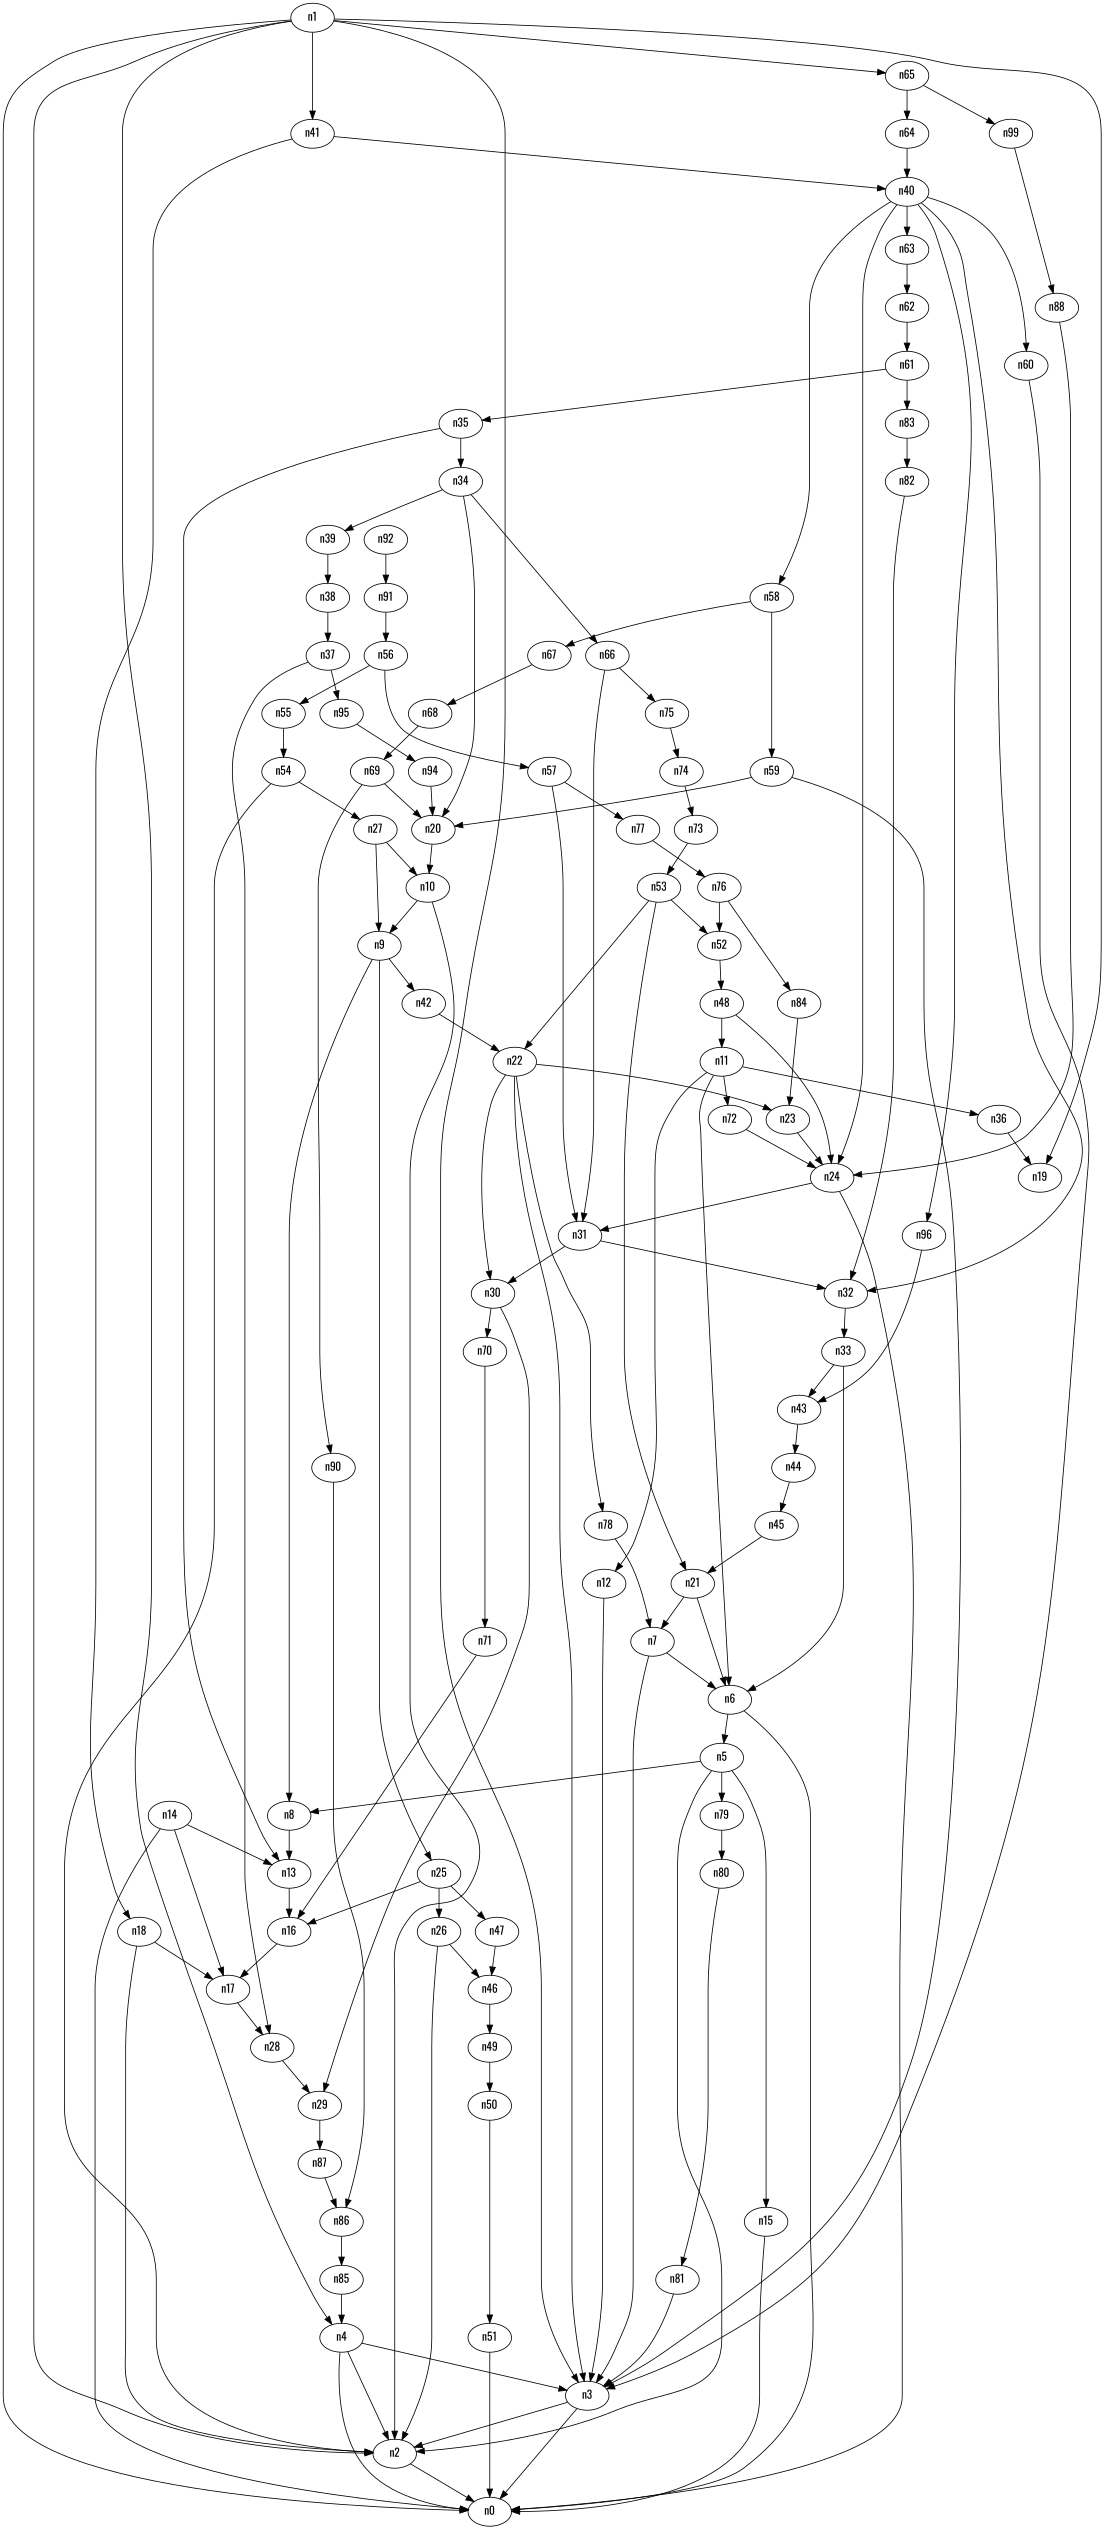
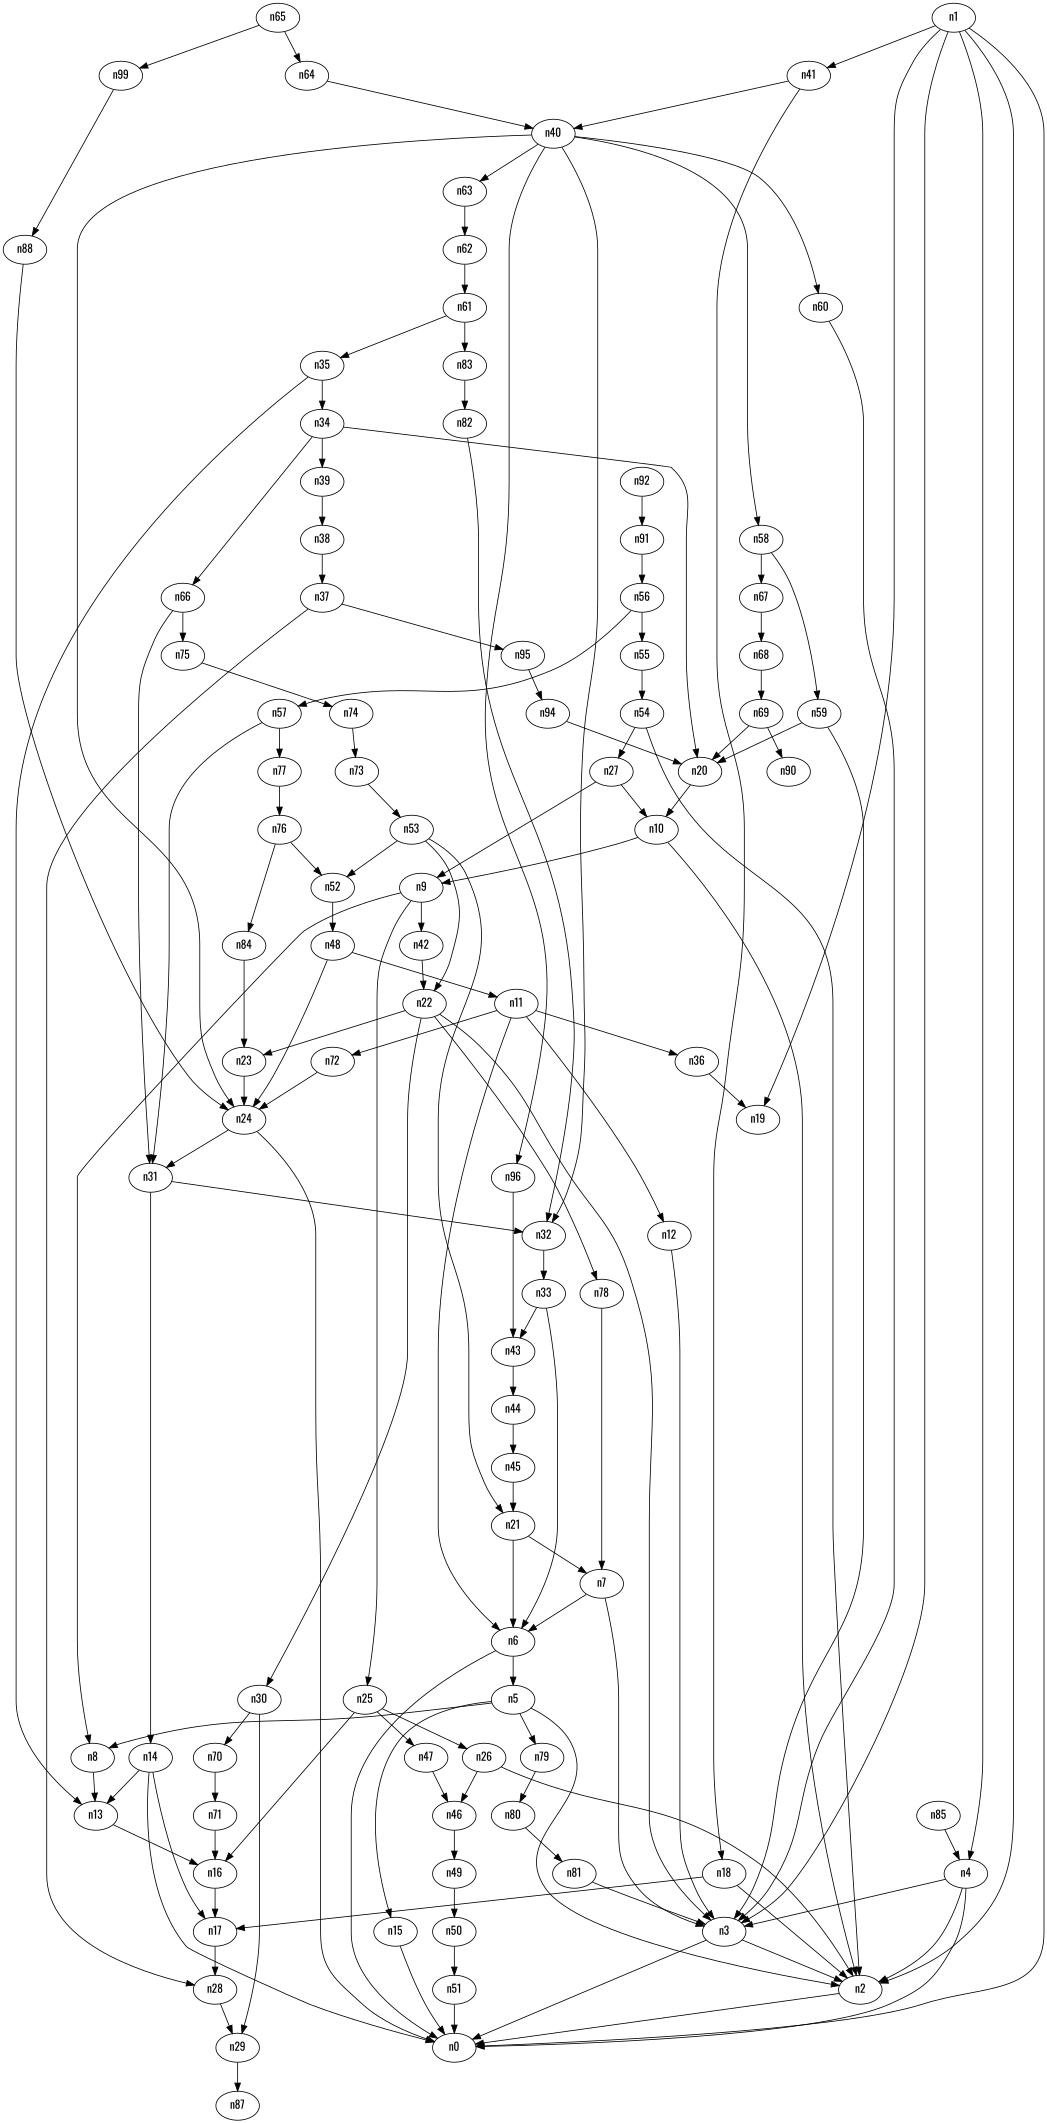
edge "n1" -> "n65": removed
edge "n31" -> "n30": now "n31" -> "n14"
node "n86": removed
